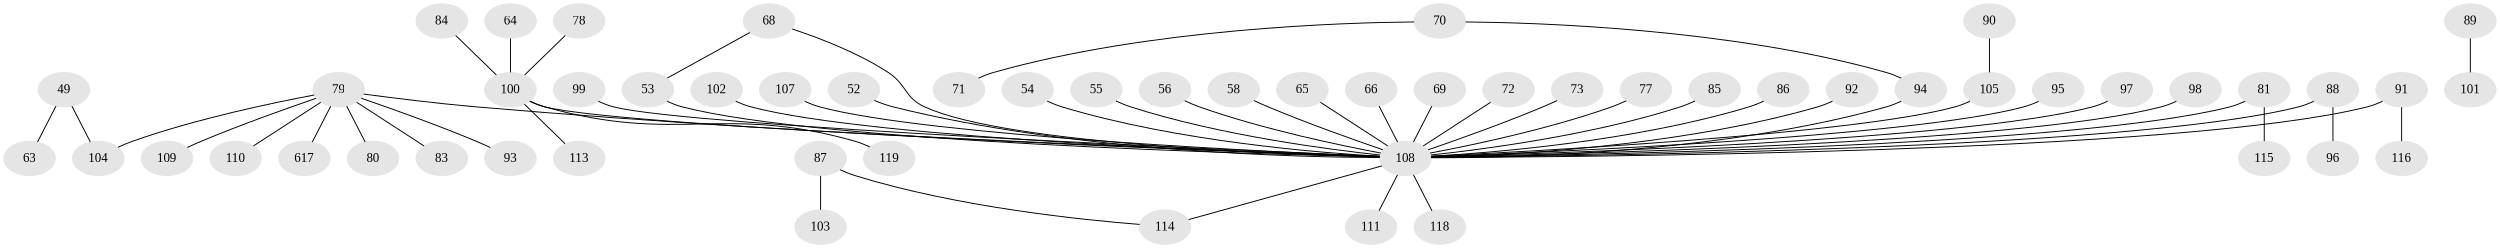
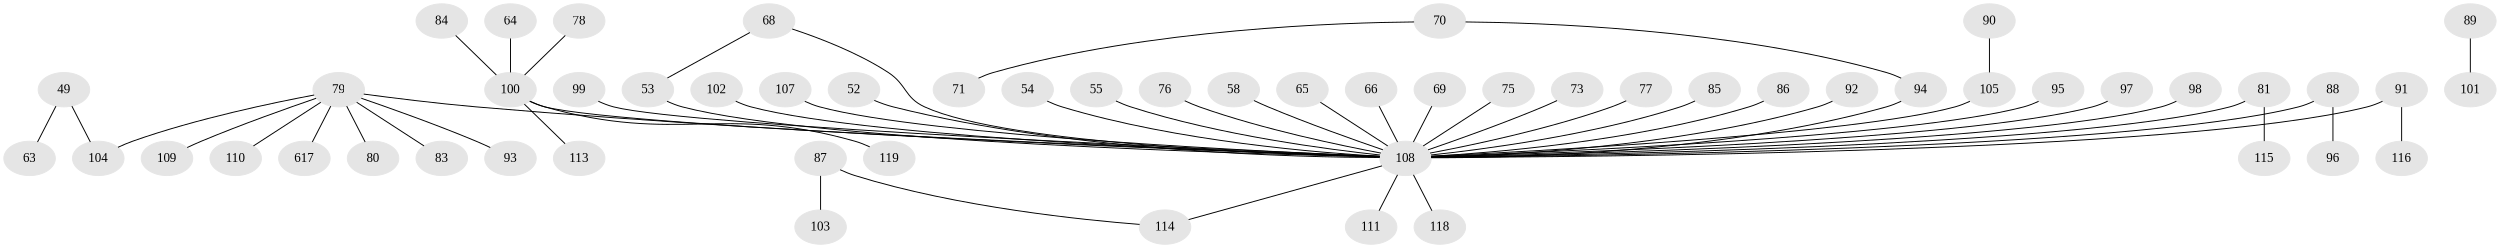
node "56": label "56" -> "76"
node "72": label "72" -> "75"
